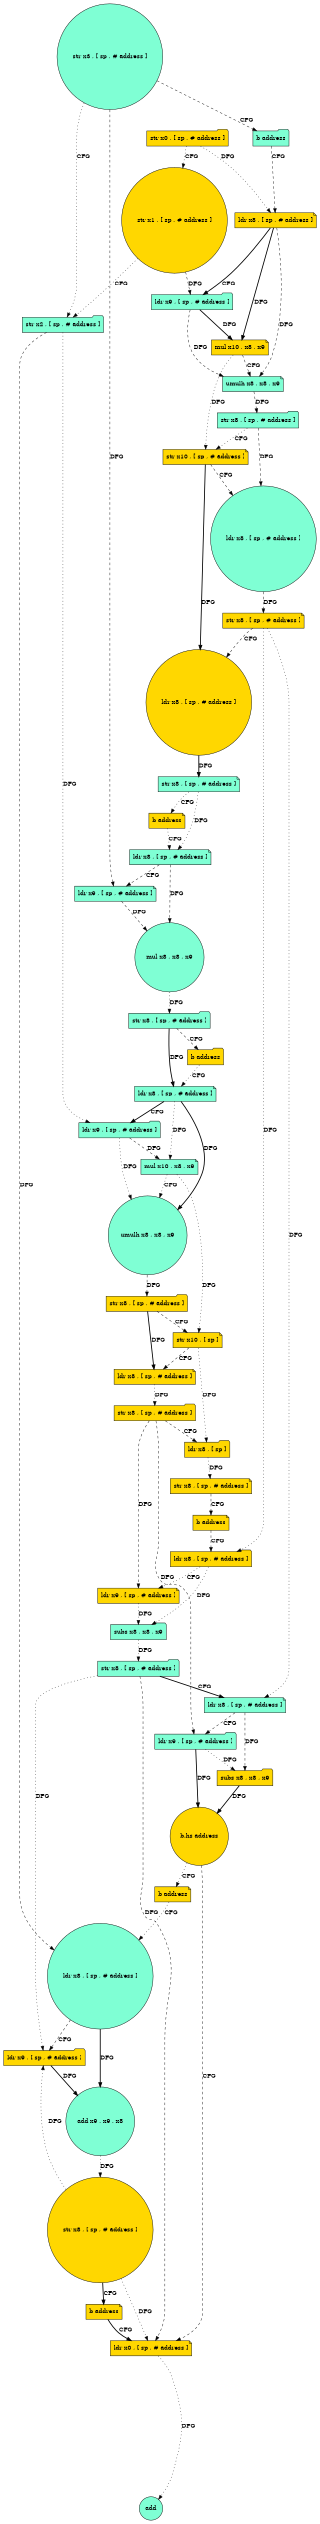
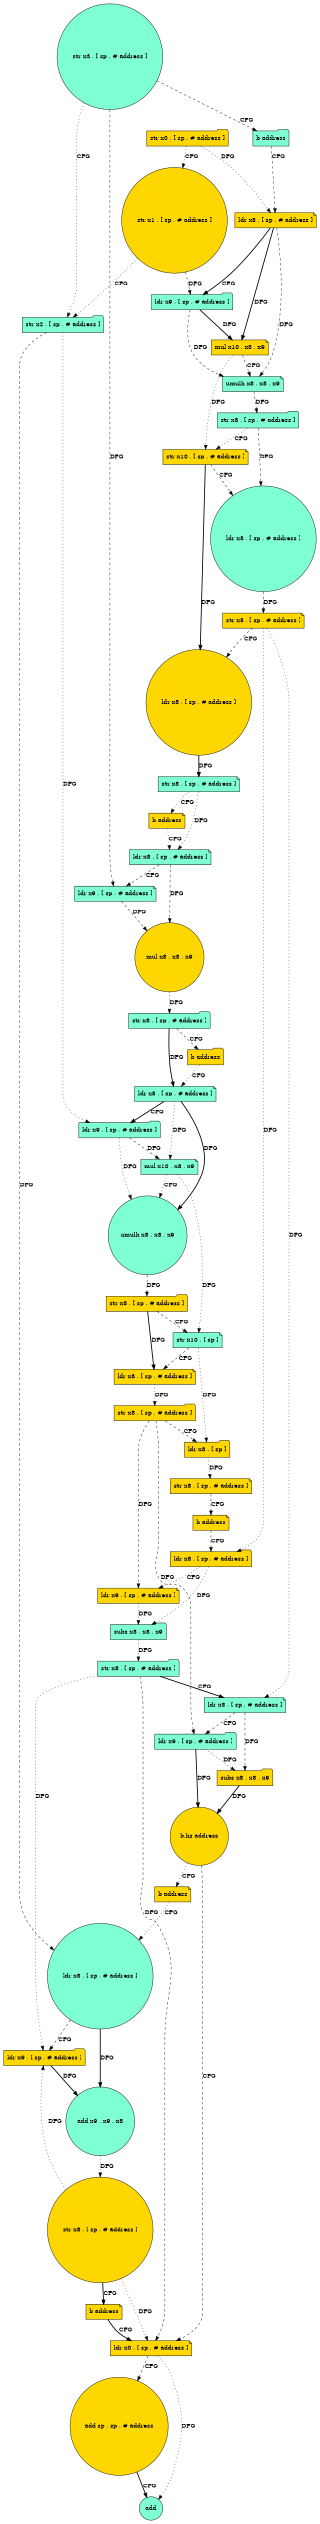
node "mul x8 , x8 , x9": fillcolor aquamarine -> gold
node "str x10 , [ sp ]": fillcolor gold -> aquamarine
node "add sp , sp , # address": added
